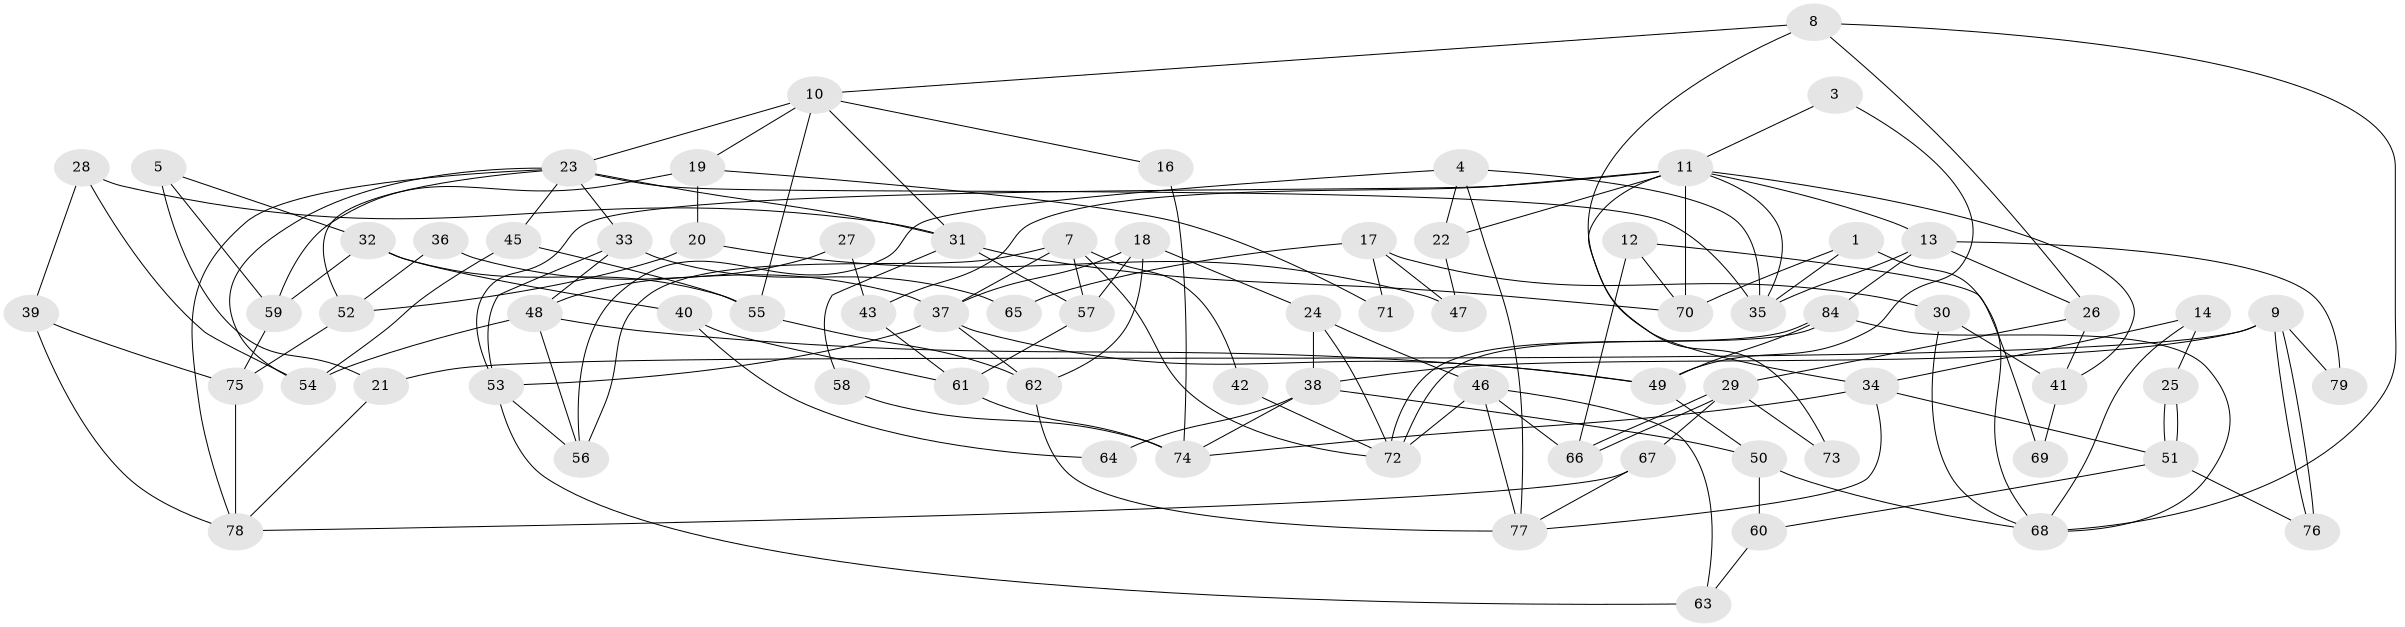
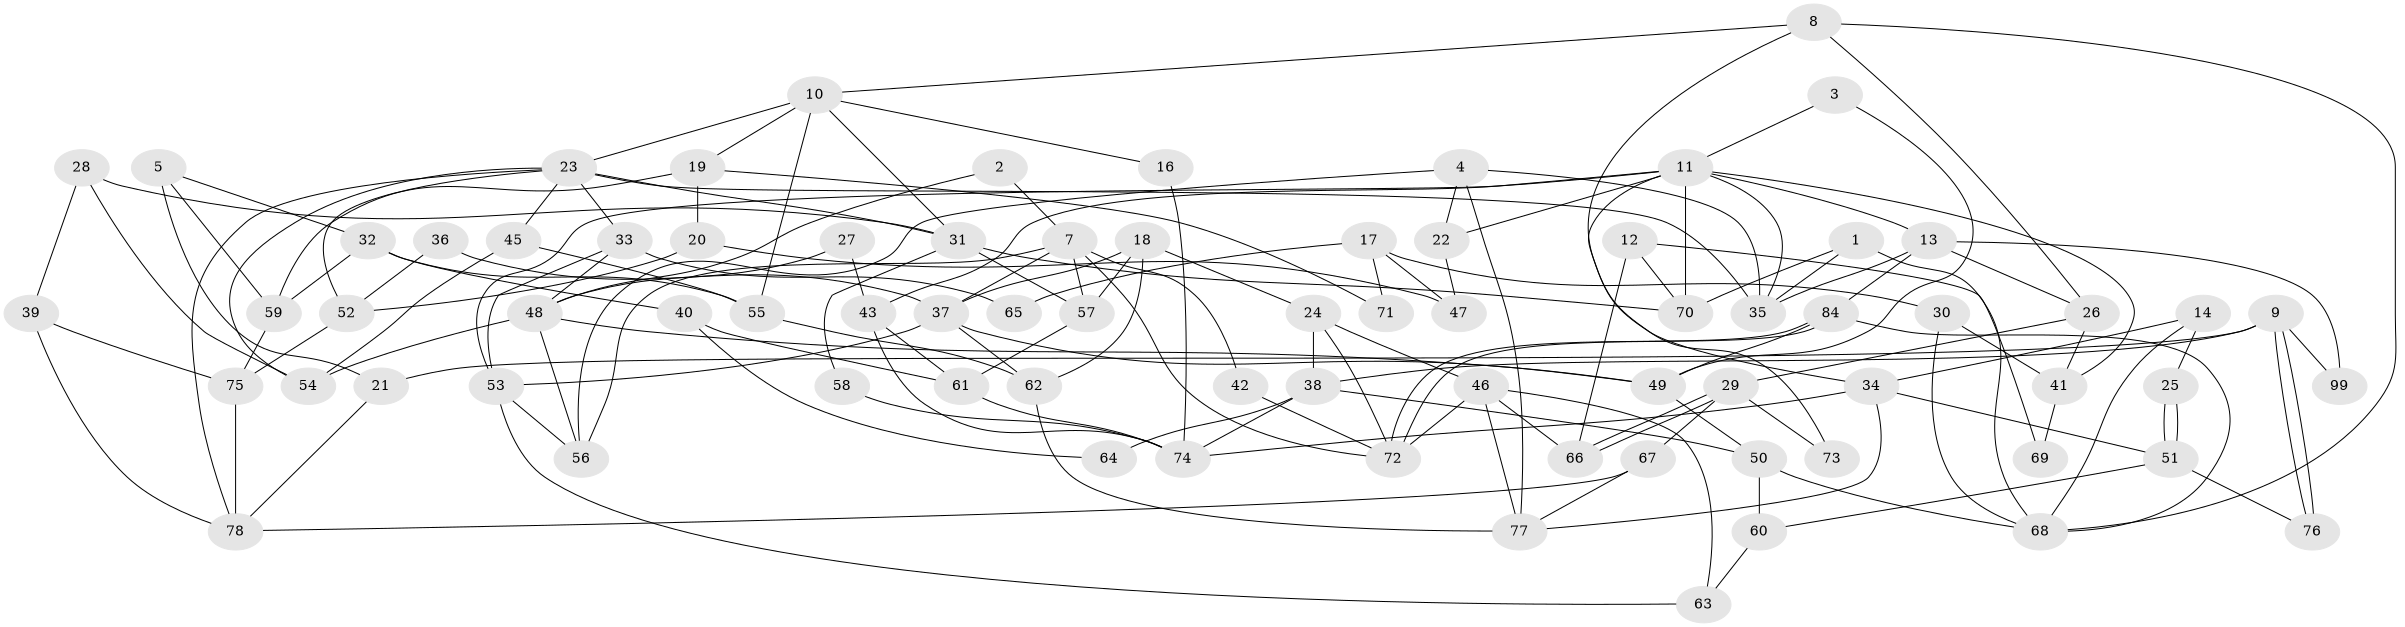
node "2": added
node "79": label "79" -> "99"
edge "43" -- "74": added
